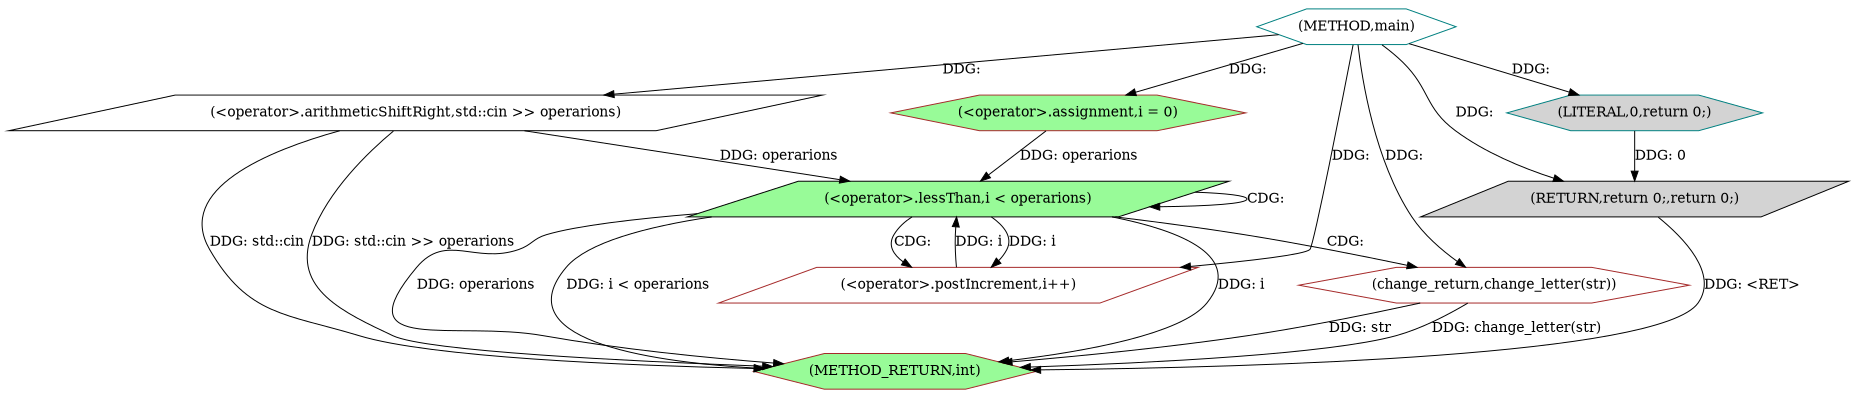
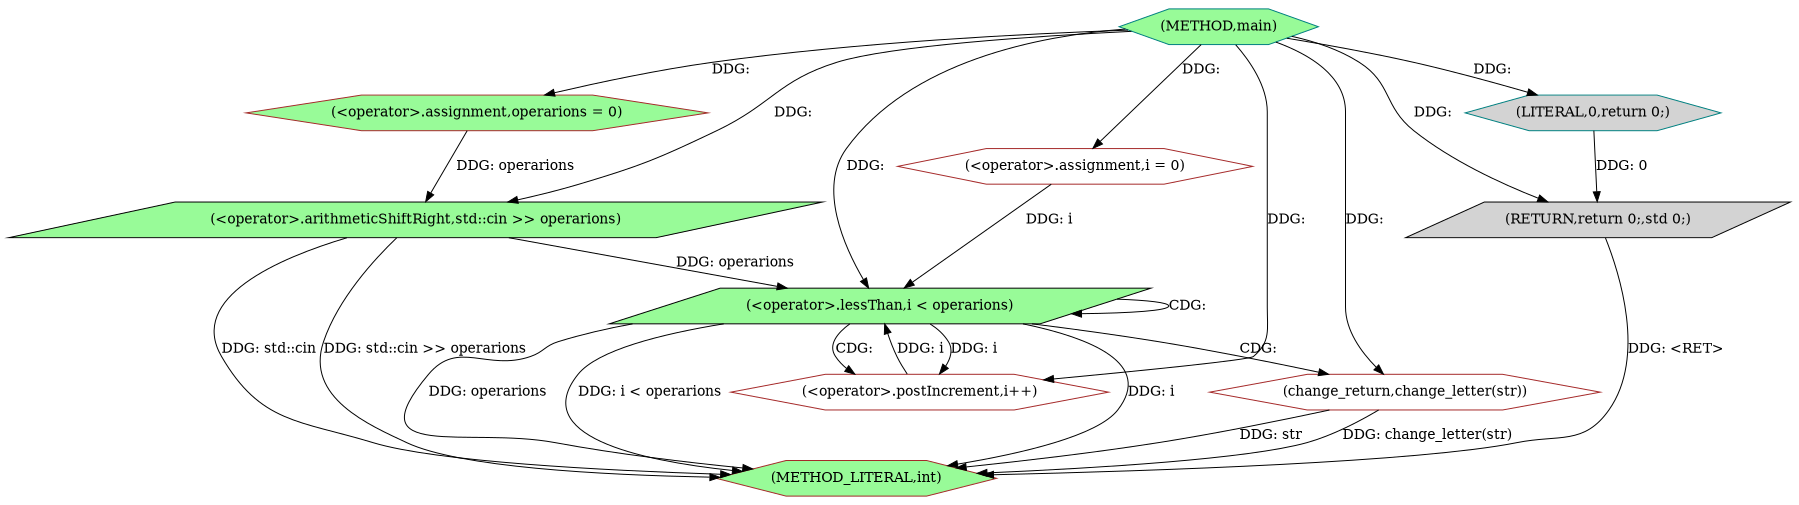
node "(METHOD,main)": fillcolor white -> palegreen
edge "(METHOD,main)" -> "(<operator>.lessThan,i < operarions)": added, label "DDG:"
node "(<operator>.arithmeticShiftRight,std::cin >> operarions)": fillcolor white -> palegreen
node "(<operator>.assignment,operarions = 0)": added
node "(<operator>.assignment,i = 0)": fillcolor palegreen -> white
edge "(<operator>.assignment,i = 0)" -> "(<operator>.lessThan,i < operarions)": label "DDG: operarions" -> "DDG: i"
node "(RETURN,return 0;,return 0;)": label "(RETURN,return 0;,return 0;)" -> "(RETURN,return 0;,std 0;)"
node "(<operator>.postIncrement,i++)": shape parallelogram -> hexagon
node "(METHOD_RETURN,int)": label "(METHOD_RETURN,int)" -> "(METHOD_LITERAL,int)"
